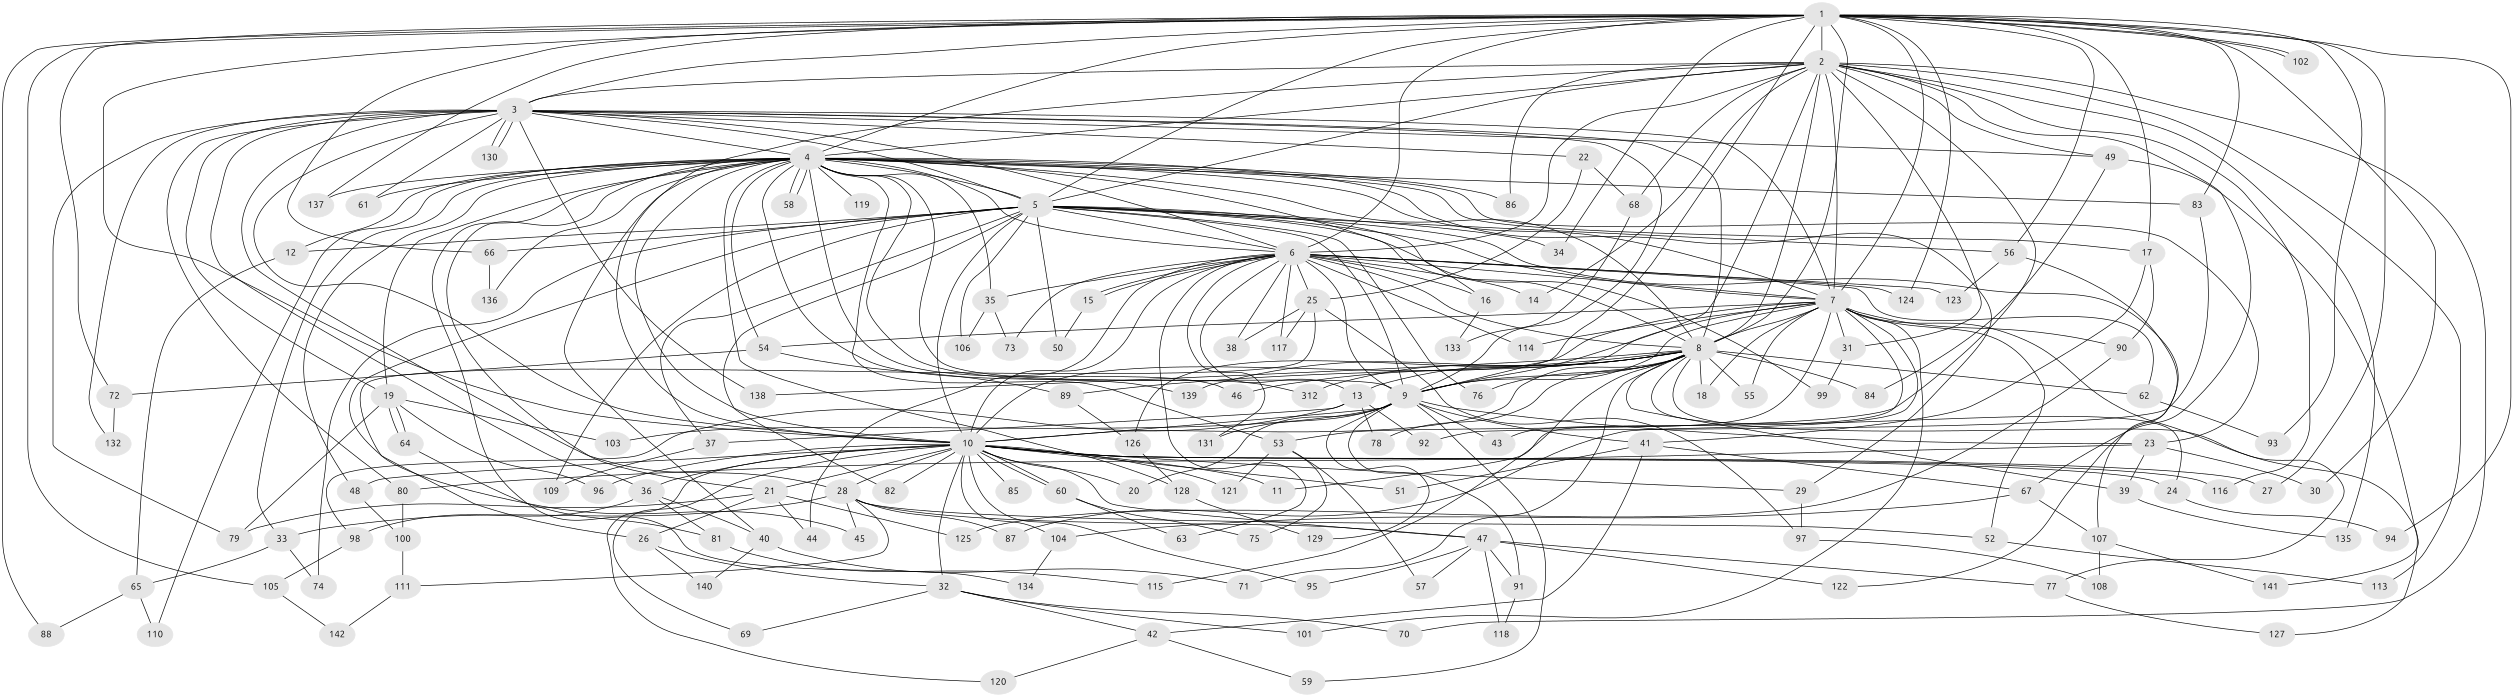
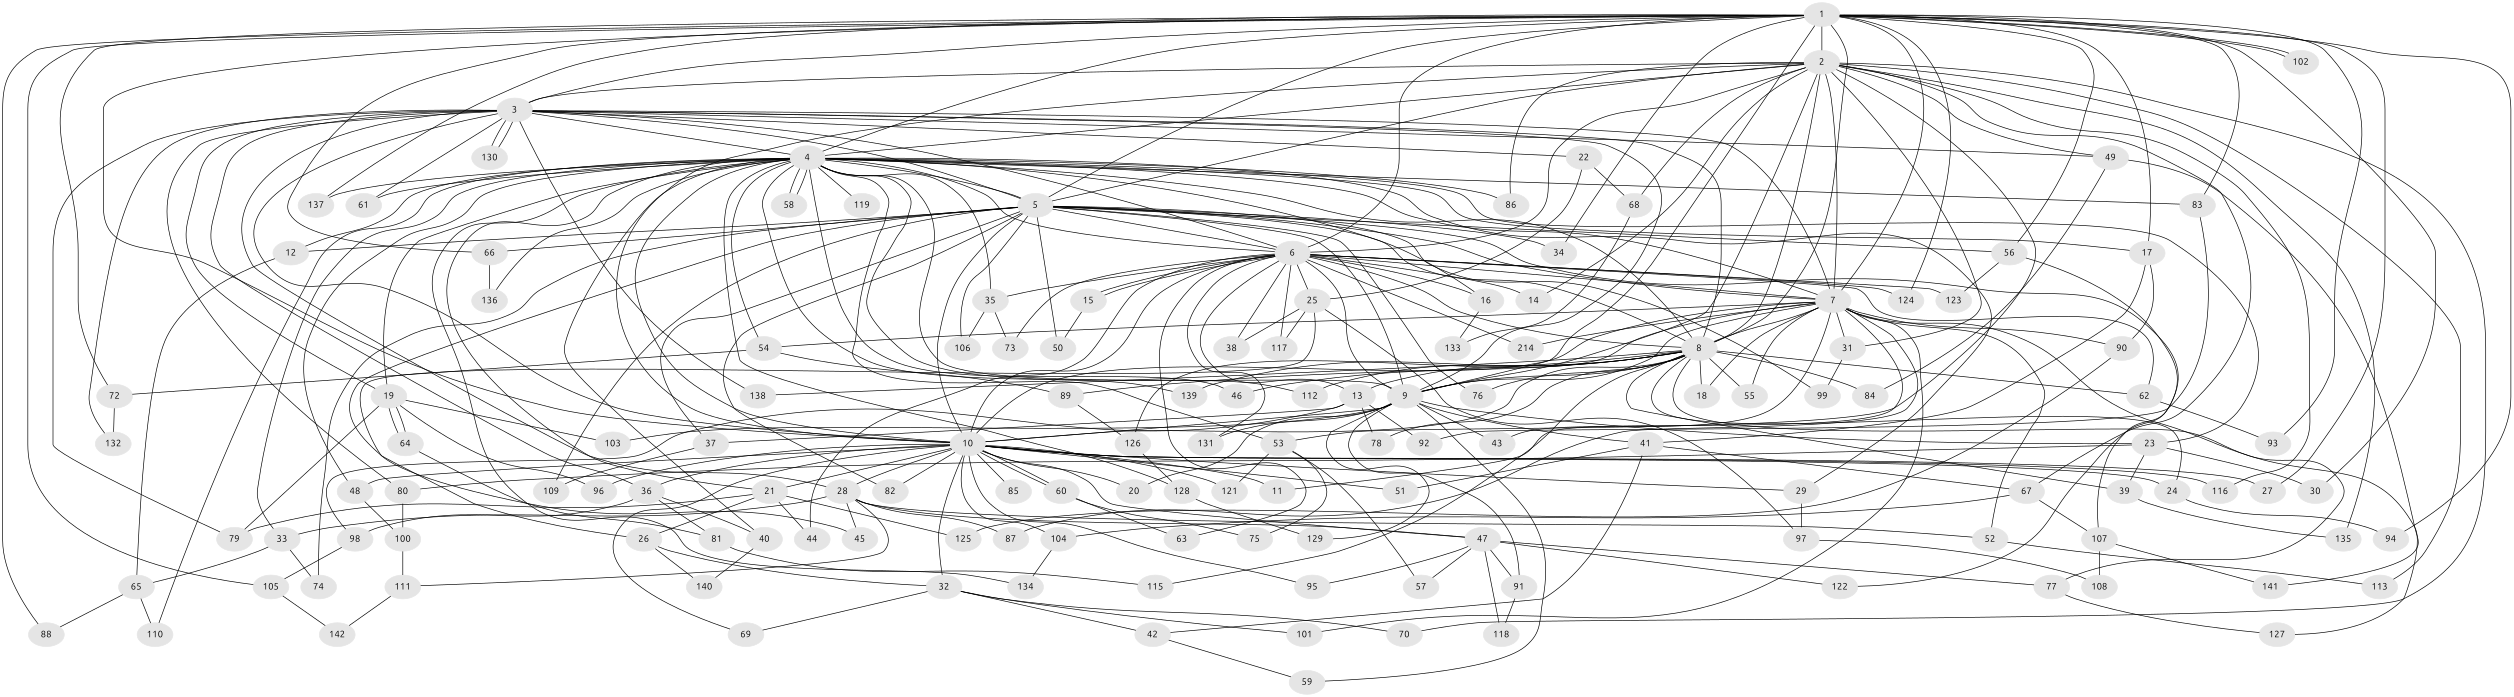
node "114": label "114" -> "214"
node "312": label "312" -> "112"
node "71": removed
node "120": removed
